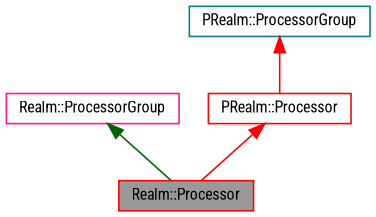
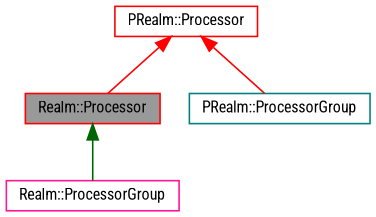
edge "PRealm::Processor" -> "PRealm::ProcessorGroup": reversed
edge "Realm::Processor" -> "Realm::ProcessorGroup": reversed
